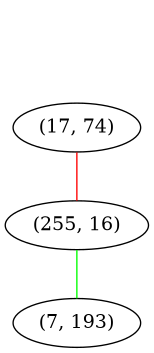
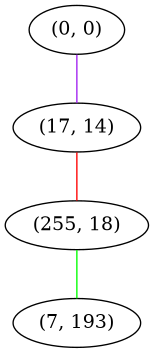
node "(0, 0)": added
node "(17, 74)": label "(17, 74)" -> "(17, 14)"
node "(255, 16)": label "(255, 16)" -> "(255, 18)"
